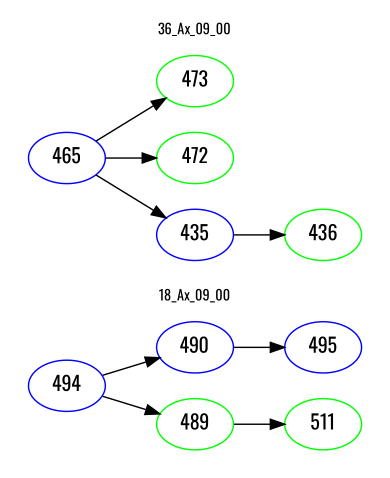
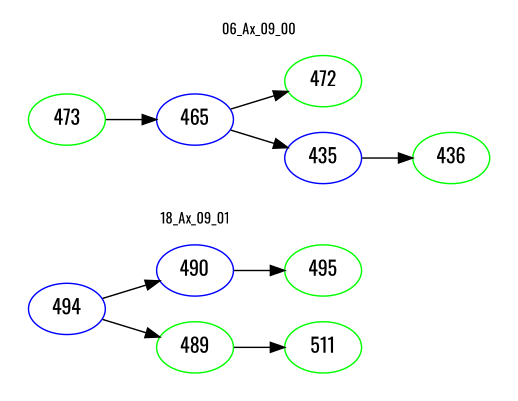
cluster "36_Ax_09_00": label "36_Ax_09_00" -> "06_Ax_09_00"
edge "465" -> "473": reversed
cluster "18_Ax_09_00": label "18_Ax_09_00" -> "18_Ax_09_01"
node "495": color blue -> green
